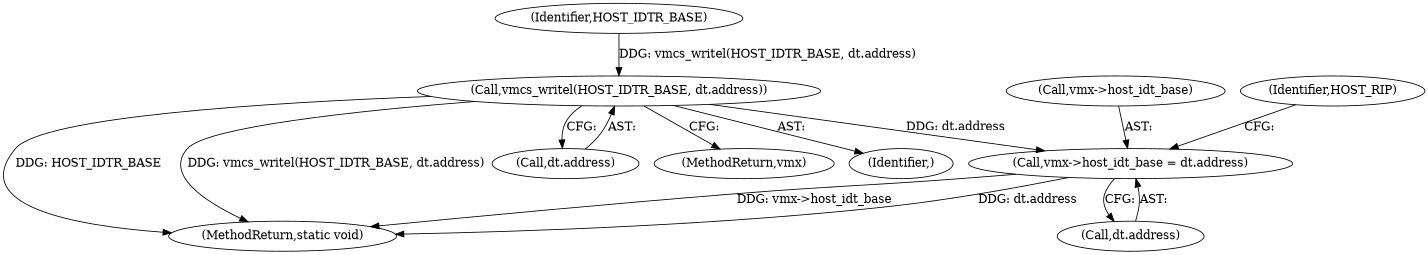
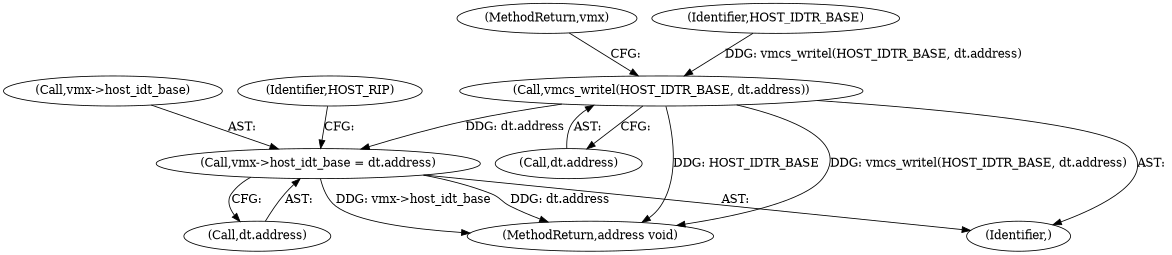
edge "(Call,vmcs_writel(HOST_IDTR_BASE, dt.address))" -> "(MethodReturn,vmx)": reversed
edge "(Call,vmx->host_idt_base = dt.address)" -> "(Identifier,)": added, label "AST:"
node "(MethodReturn,static void)": label "(MethodReturn,static void)" -> "(MethodReturn,address void)"
